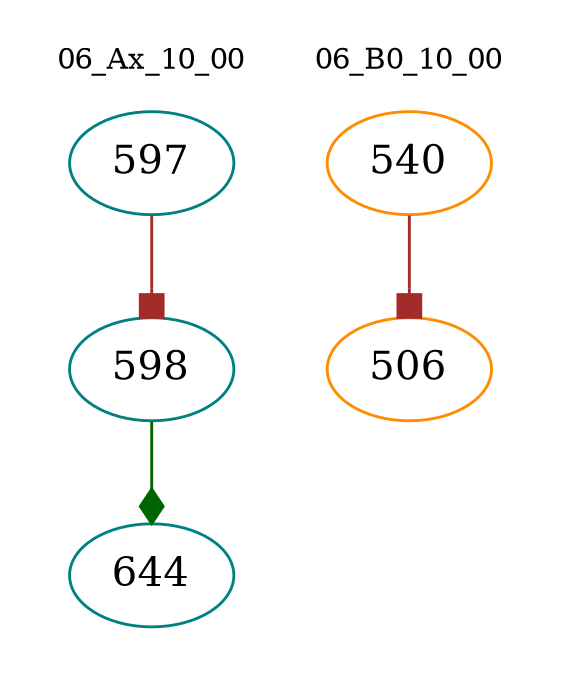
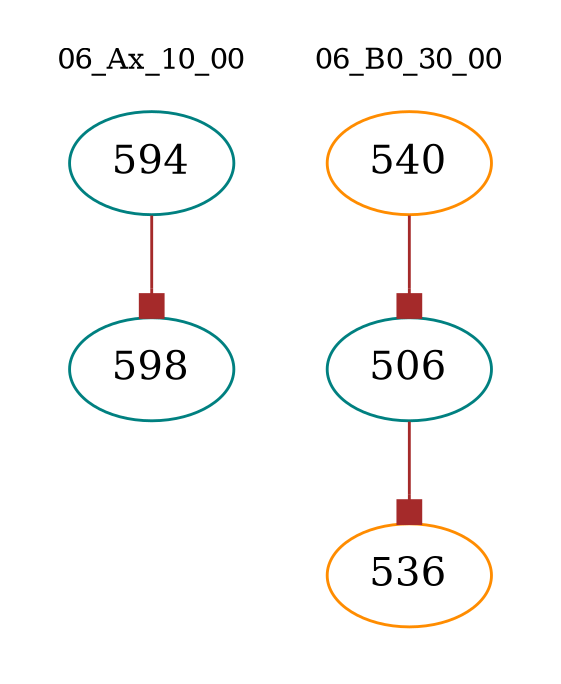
cluster "06_B0_10_00": label "06_B0_10_00" -> "06_B0_30_00"
node "597": label "597" -> "594"
node "506": color darkorange -> teal
node "644": removed
node "536": added
